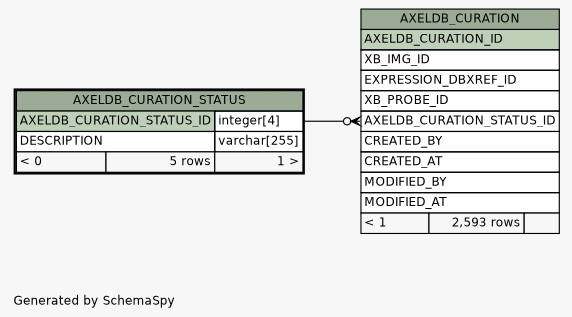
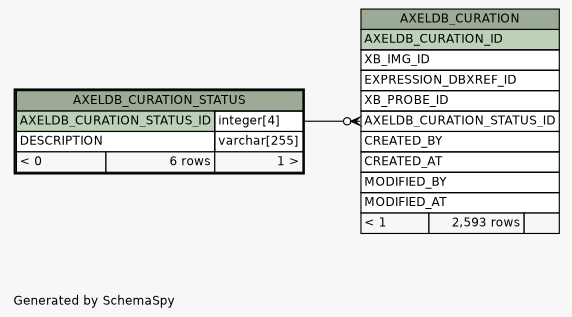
node "AXELDB_CURATION_STATUS": text "5 rows" -> "6 rows"
